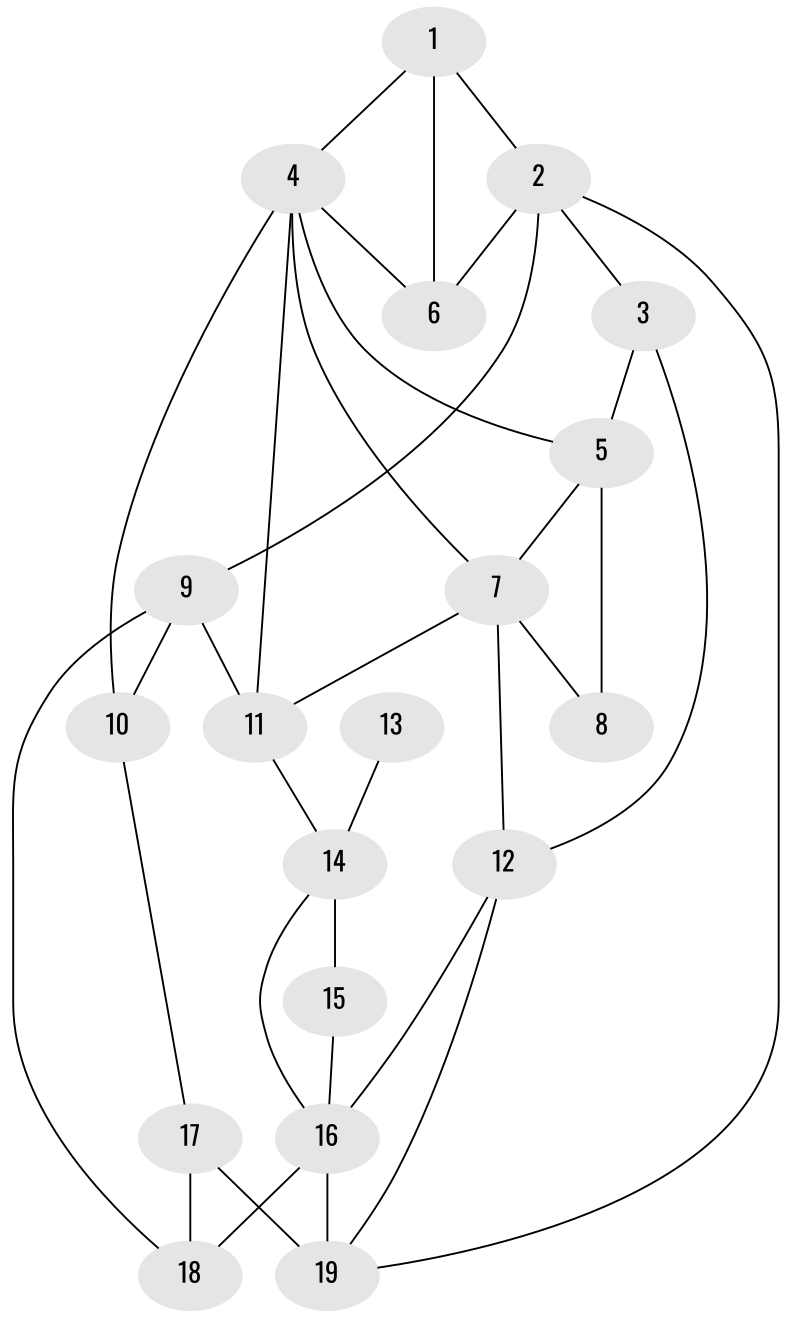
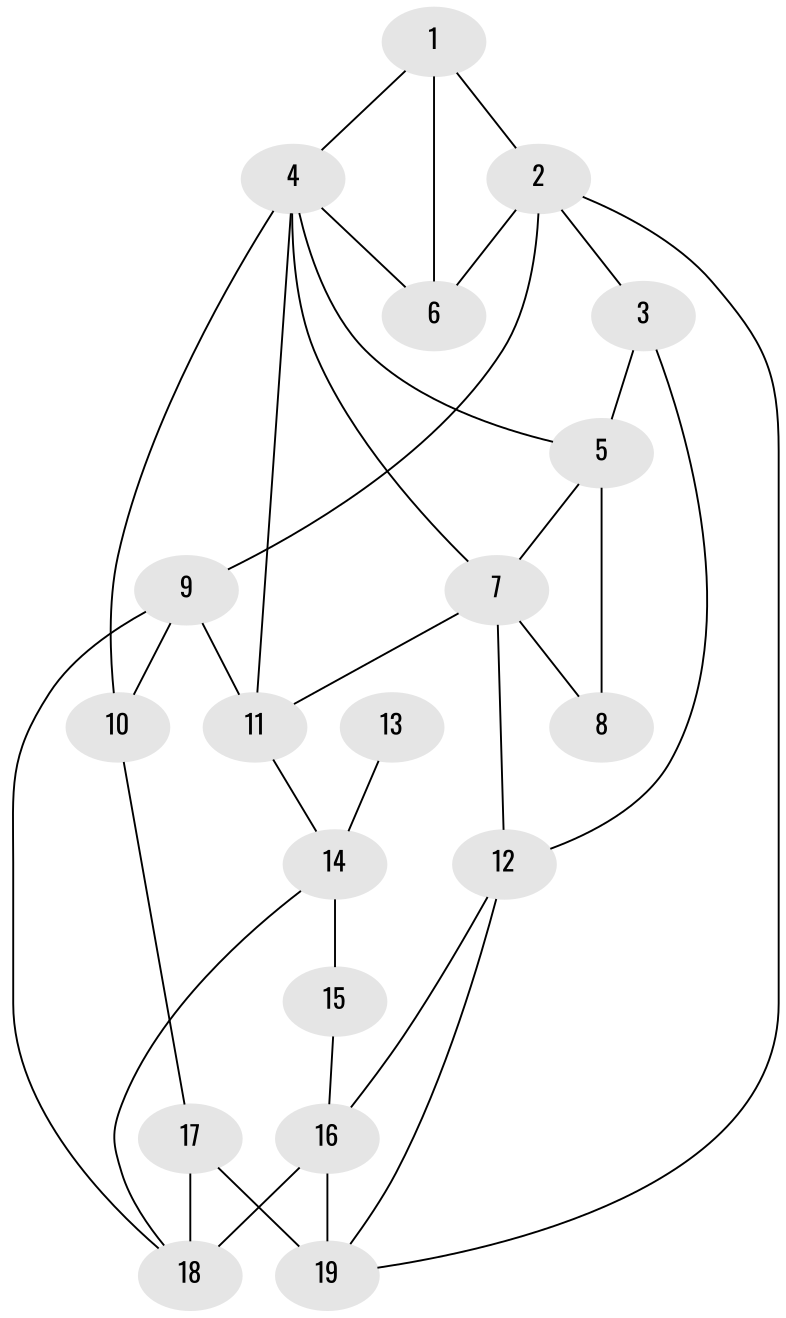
edge "14" -- "16": now "14" -- "18"
